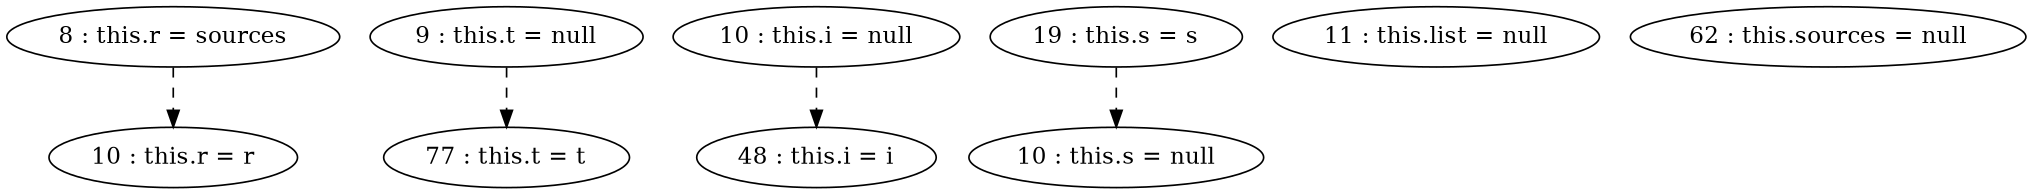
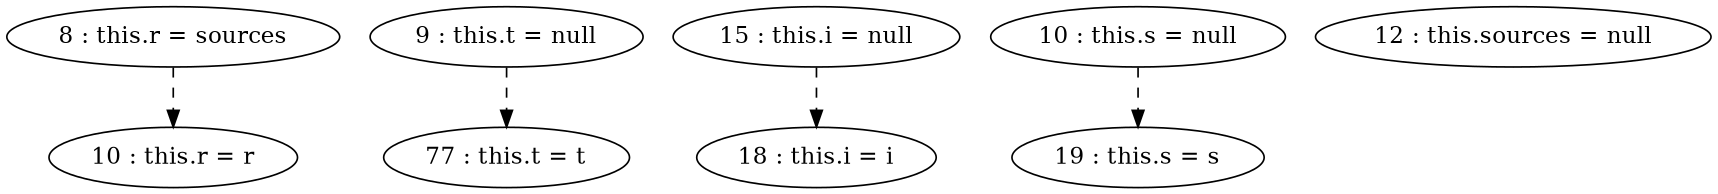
node "10 : this.i = null": label "10 : this.i = null" -> "15 : this.i = null"
node "11 : this.list = null": removed
node "62 : this.sources = null": label "62 : this.sources = null" -> "12 : this.sources = null"
edge "19 : this.s = s" -> "10 : this.s = null": reversed
node "48 : this.i = i": label "48 : this.i = i" -> "18 : this.i = i"
